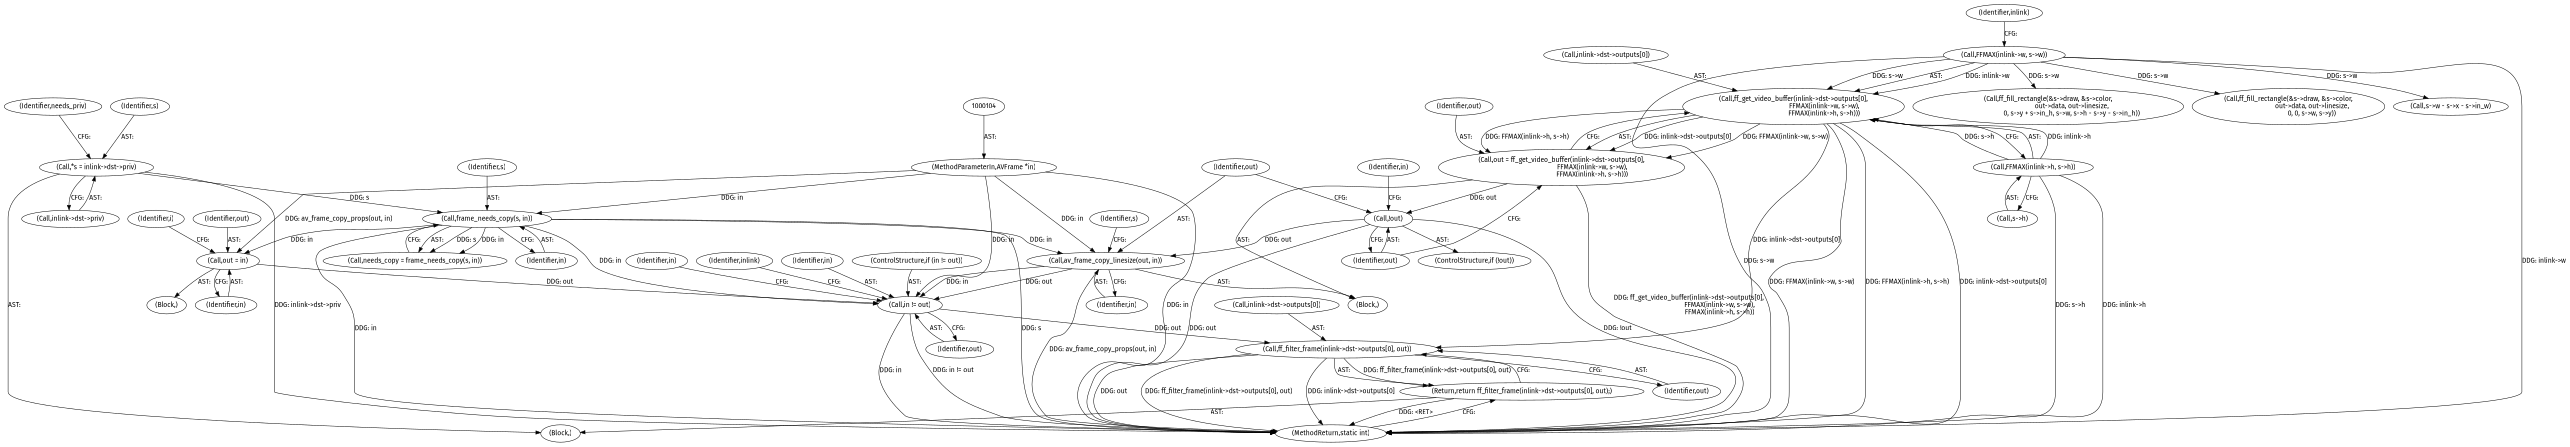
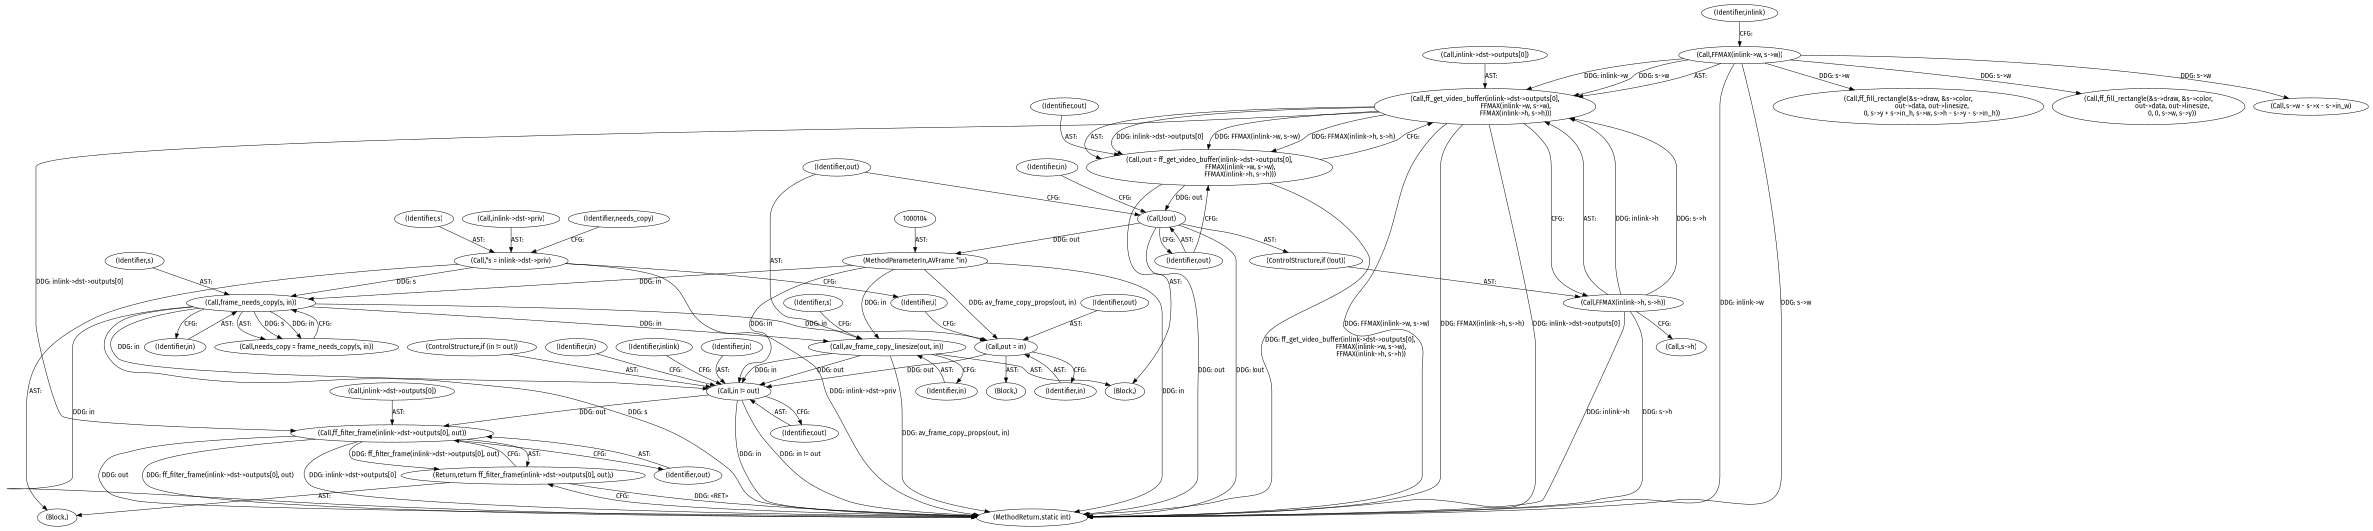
node "(Identifier,needs_priv)": label "(Identifier,needs_priv)" -> "(Identifier,needs_copy)"
edge "(Call,*s = inlink->dst->priv)" -> "(Call,inlink->dst->priv)": now "(Call,*s = inlink->dst->priv)" -> "(Identifier,i)"
edge "(Call,s->h)" -> "(Call,FFMAX(inlink->h, s->h))": now "(ControlStructure,if (!out))" -> "(Call,FFMAX(inlink->h, s->h))"
edge "(Call,!out)" -> "(Call,av_frame_copy_linesize(out, in))": now "(Call,!out)" -> "(MethodParameterIn,AVFrame *in)"
